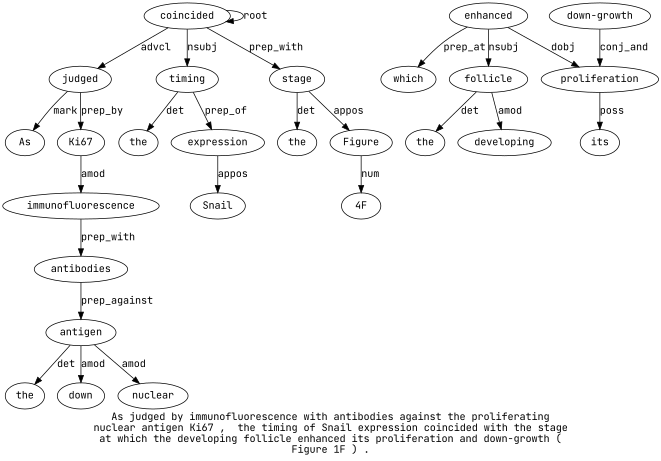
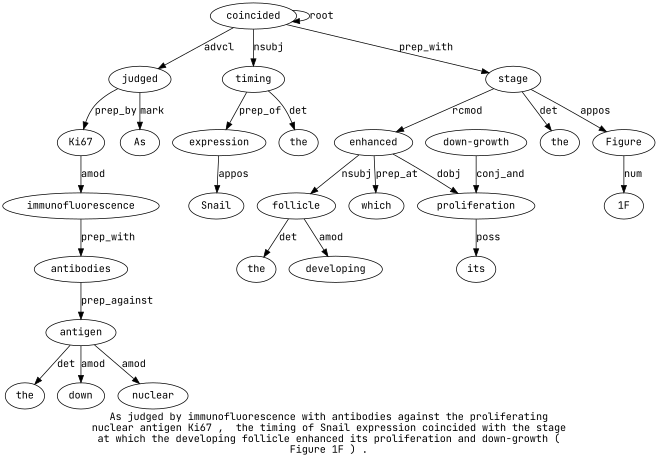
edge "stage" -> "enhanced": added, label "rcmod"
node "4F": label "4F" -> "1F"
